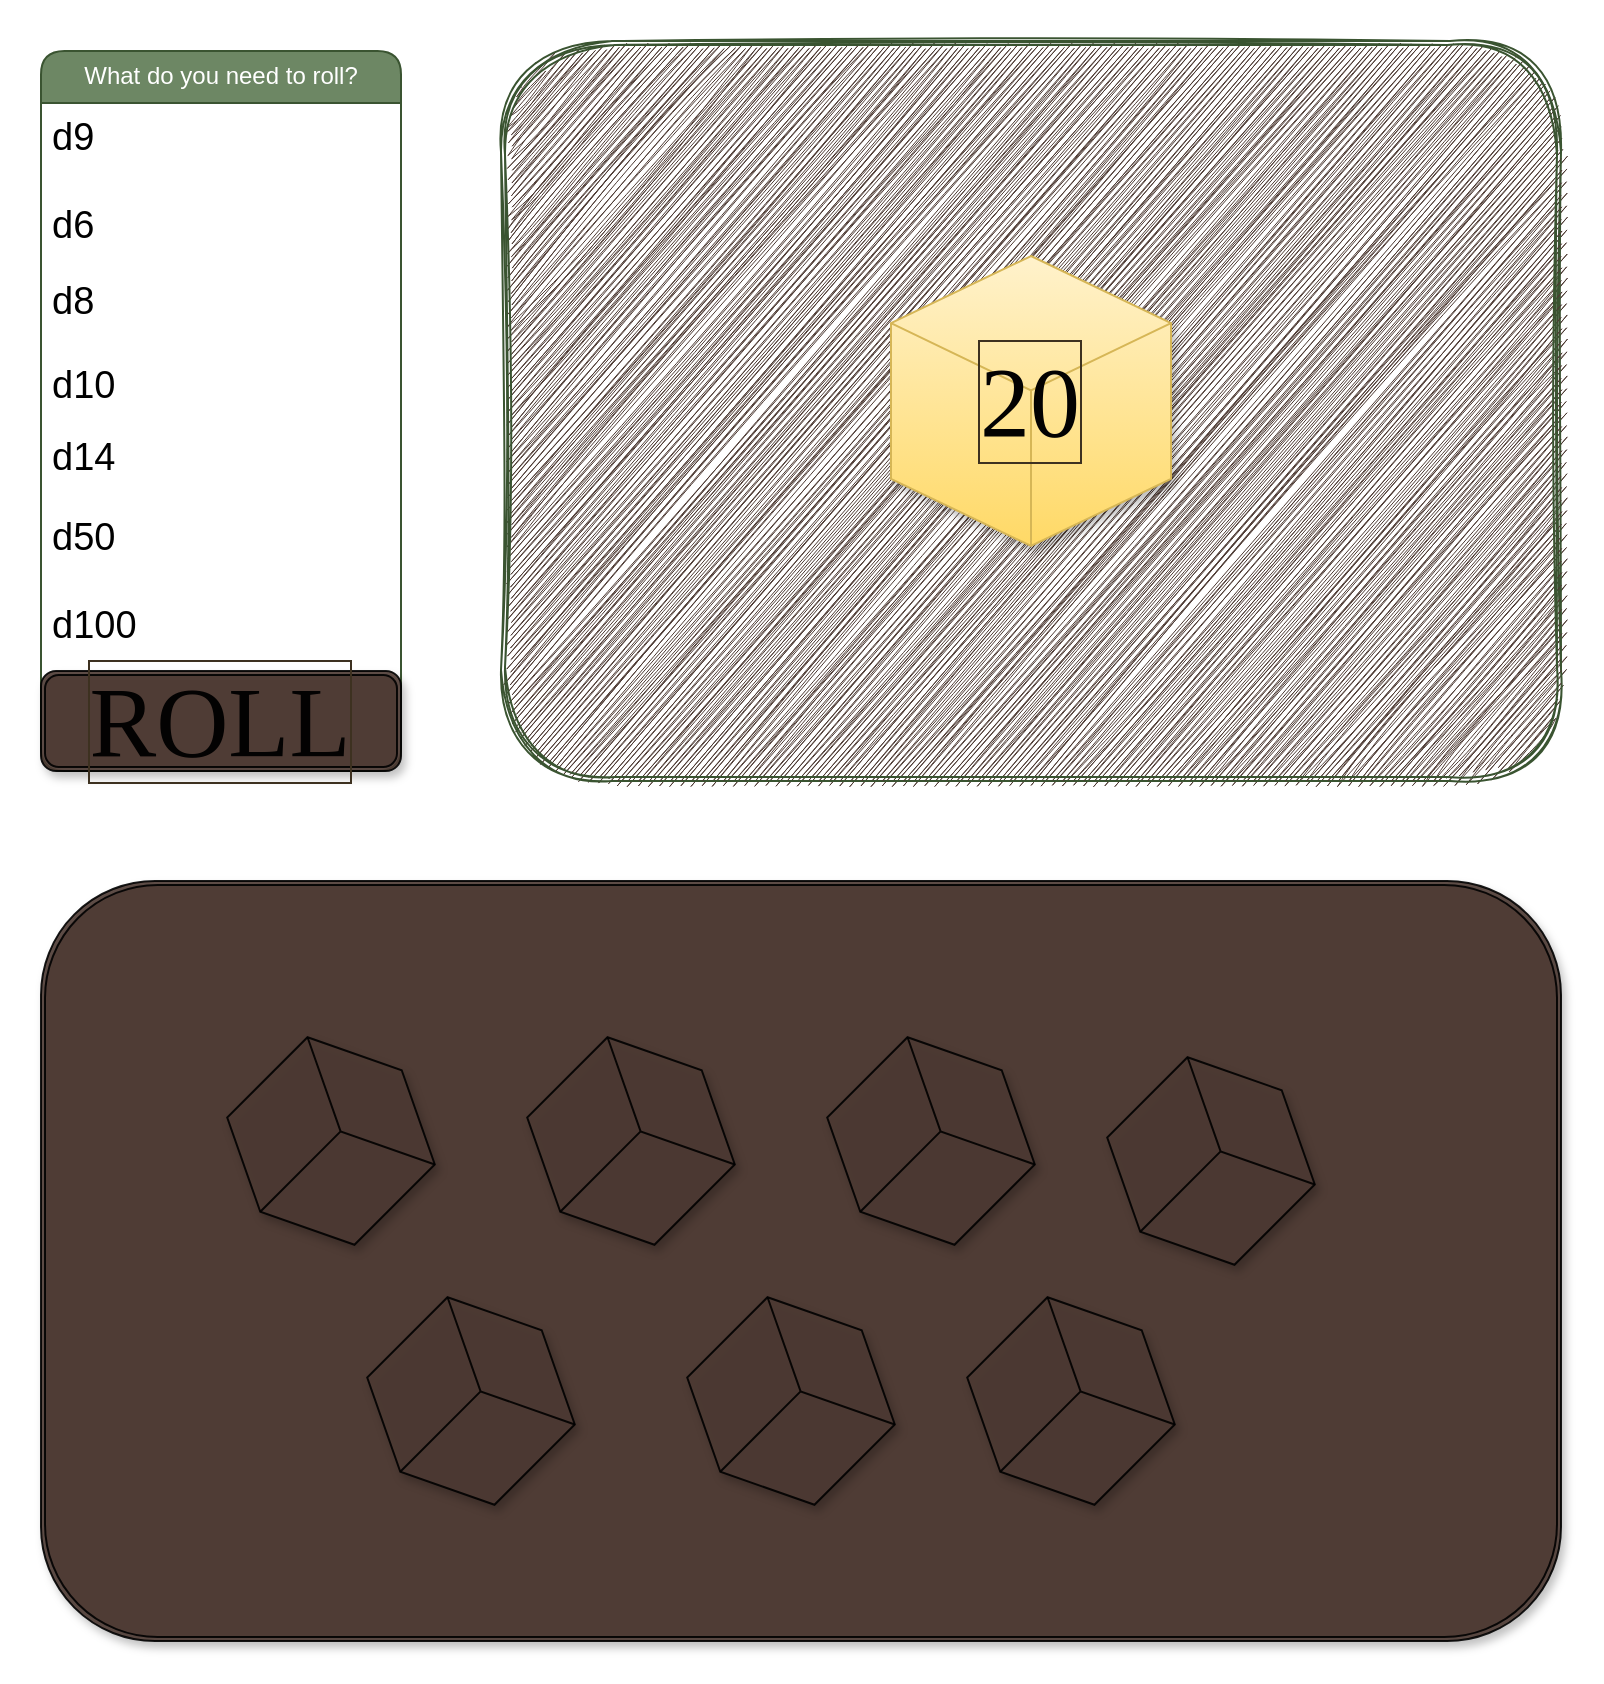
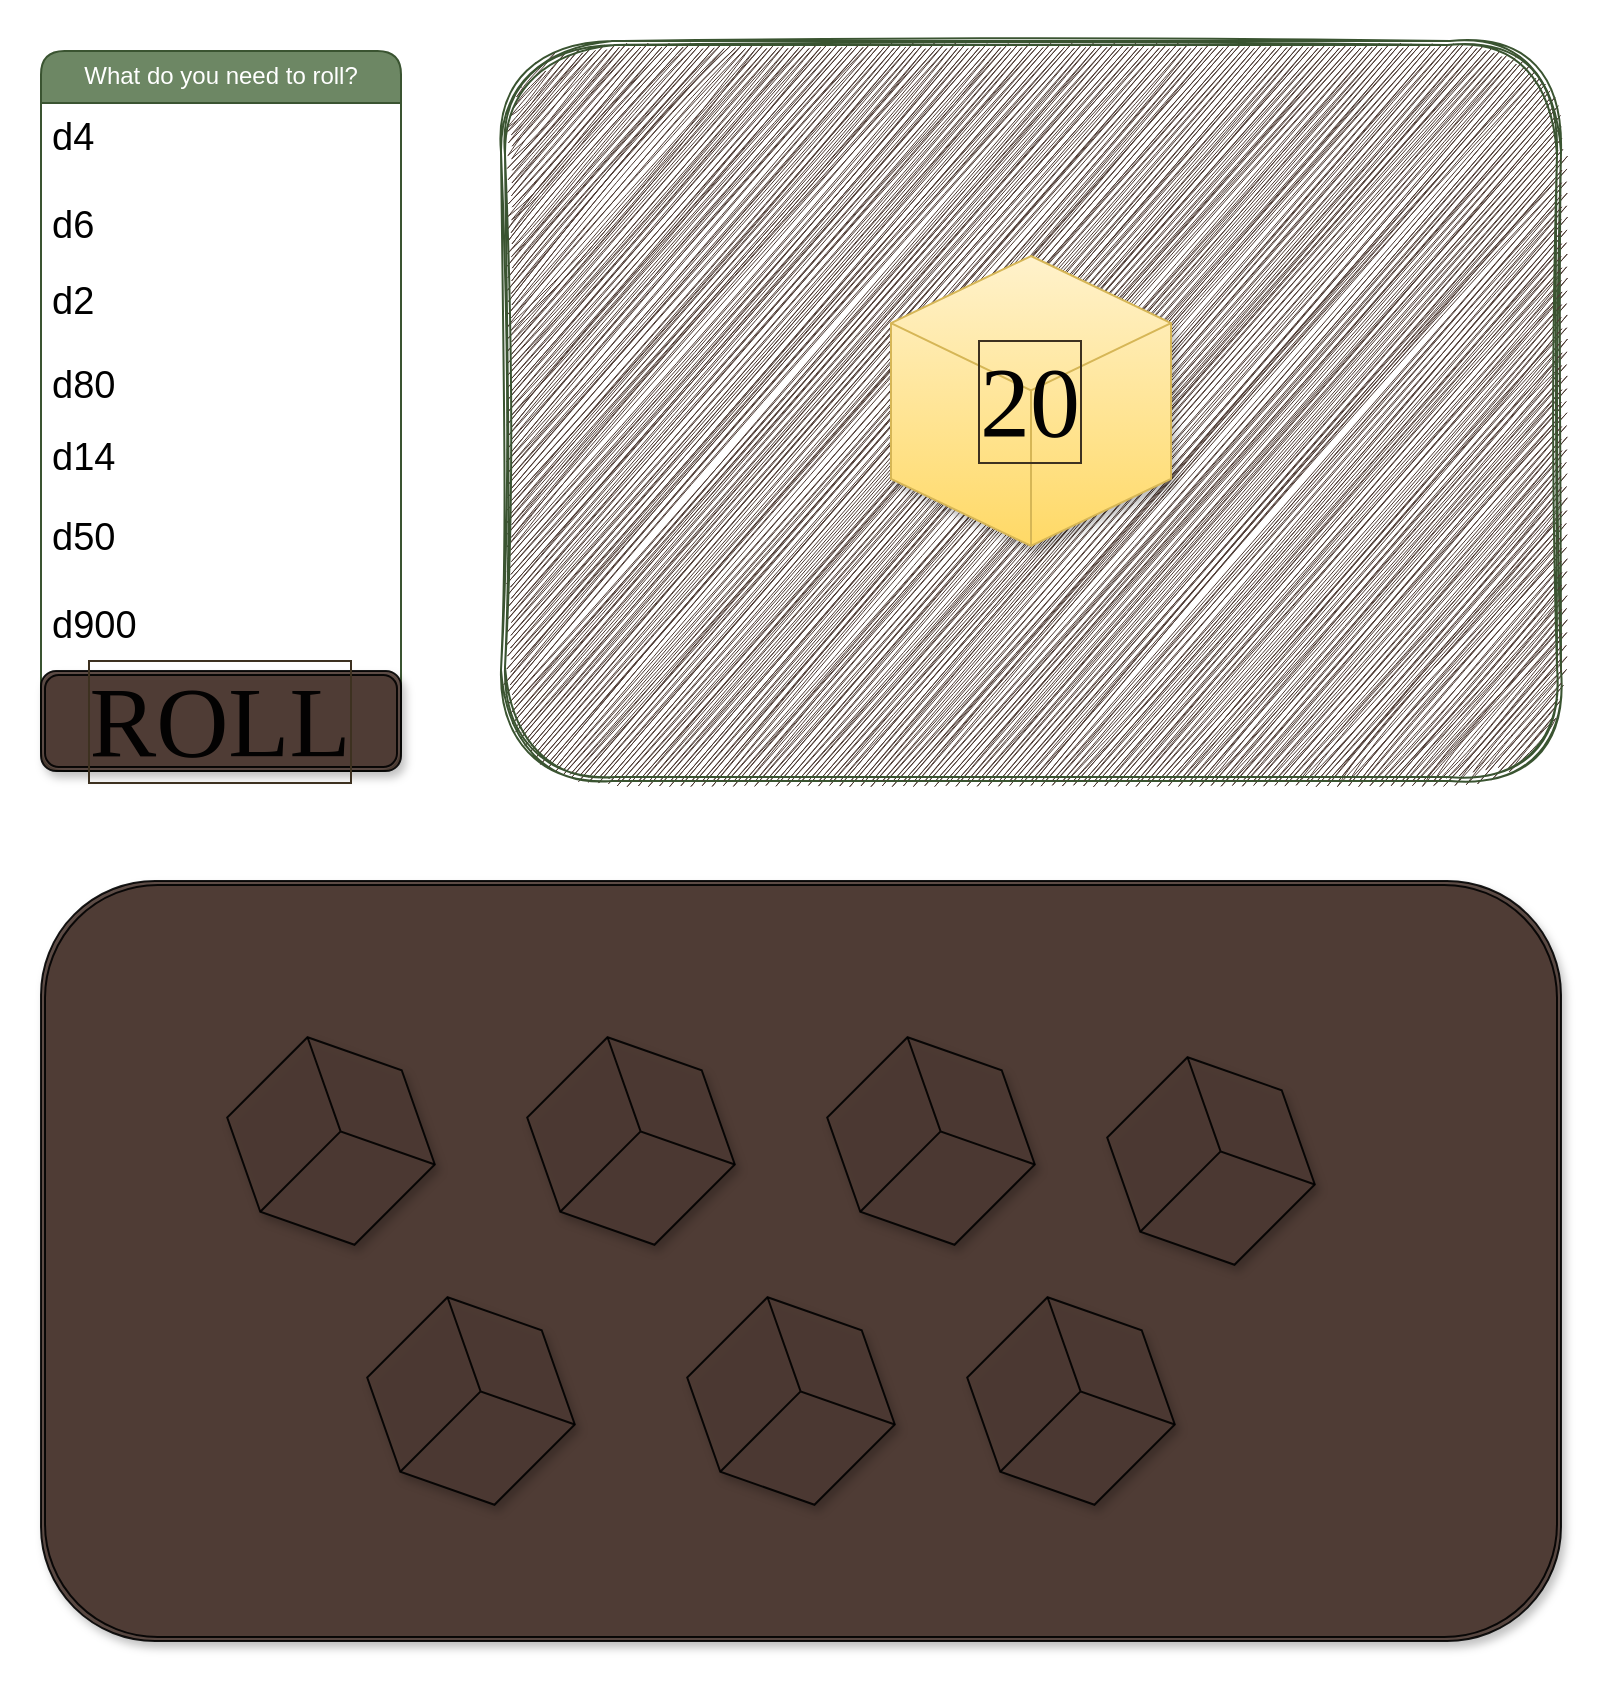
node "d9": label "d9" -> "d4"
node "d8": label "d8" -> "d2"
node "d10": label "d10" -> "d80"
node "d100": label "d100" -> "d900"
